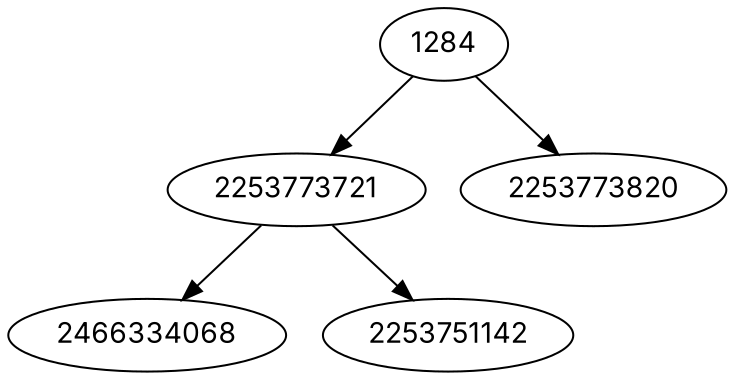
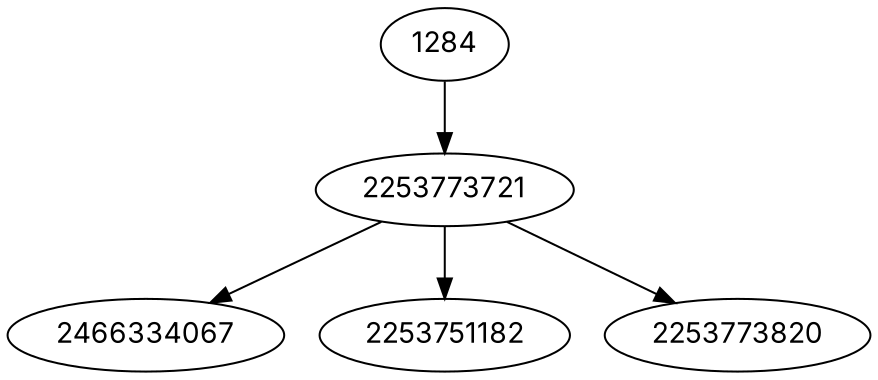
edge "1284" -> "2253773820": now "2253773721" -> "2253773820"
node "2466334068": label "2466334068" -> "2466334067"
node "2253751142": label "2253751142" -> "2253751182"
